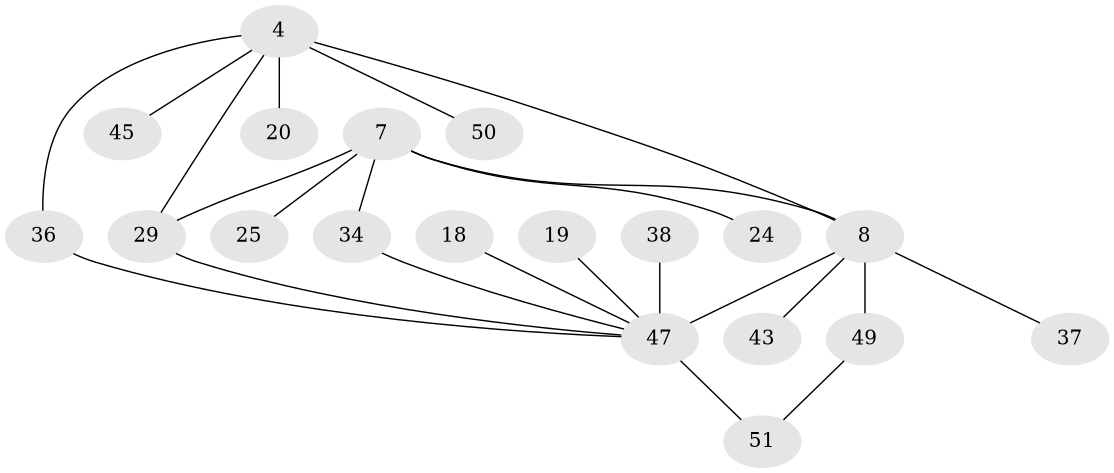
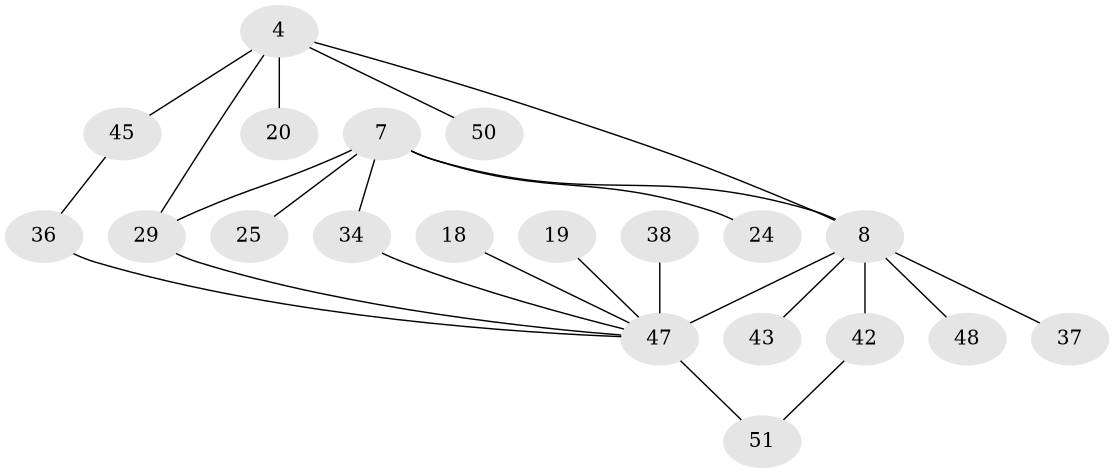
edge "4" -- "36": now "45" -- "36"
node "49": label "49" -> "42"
node "48": added
